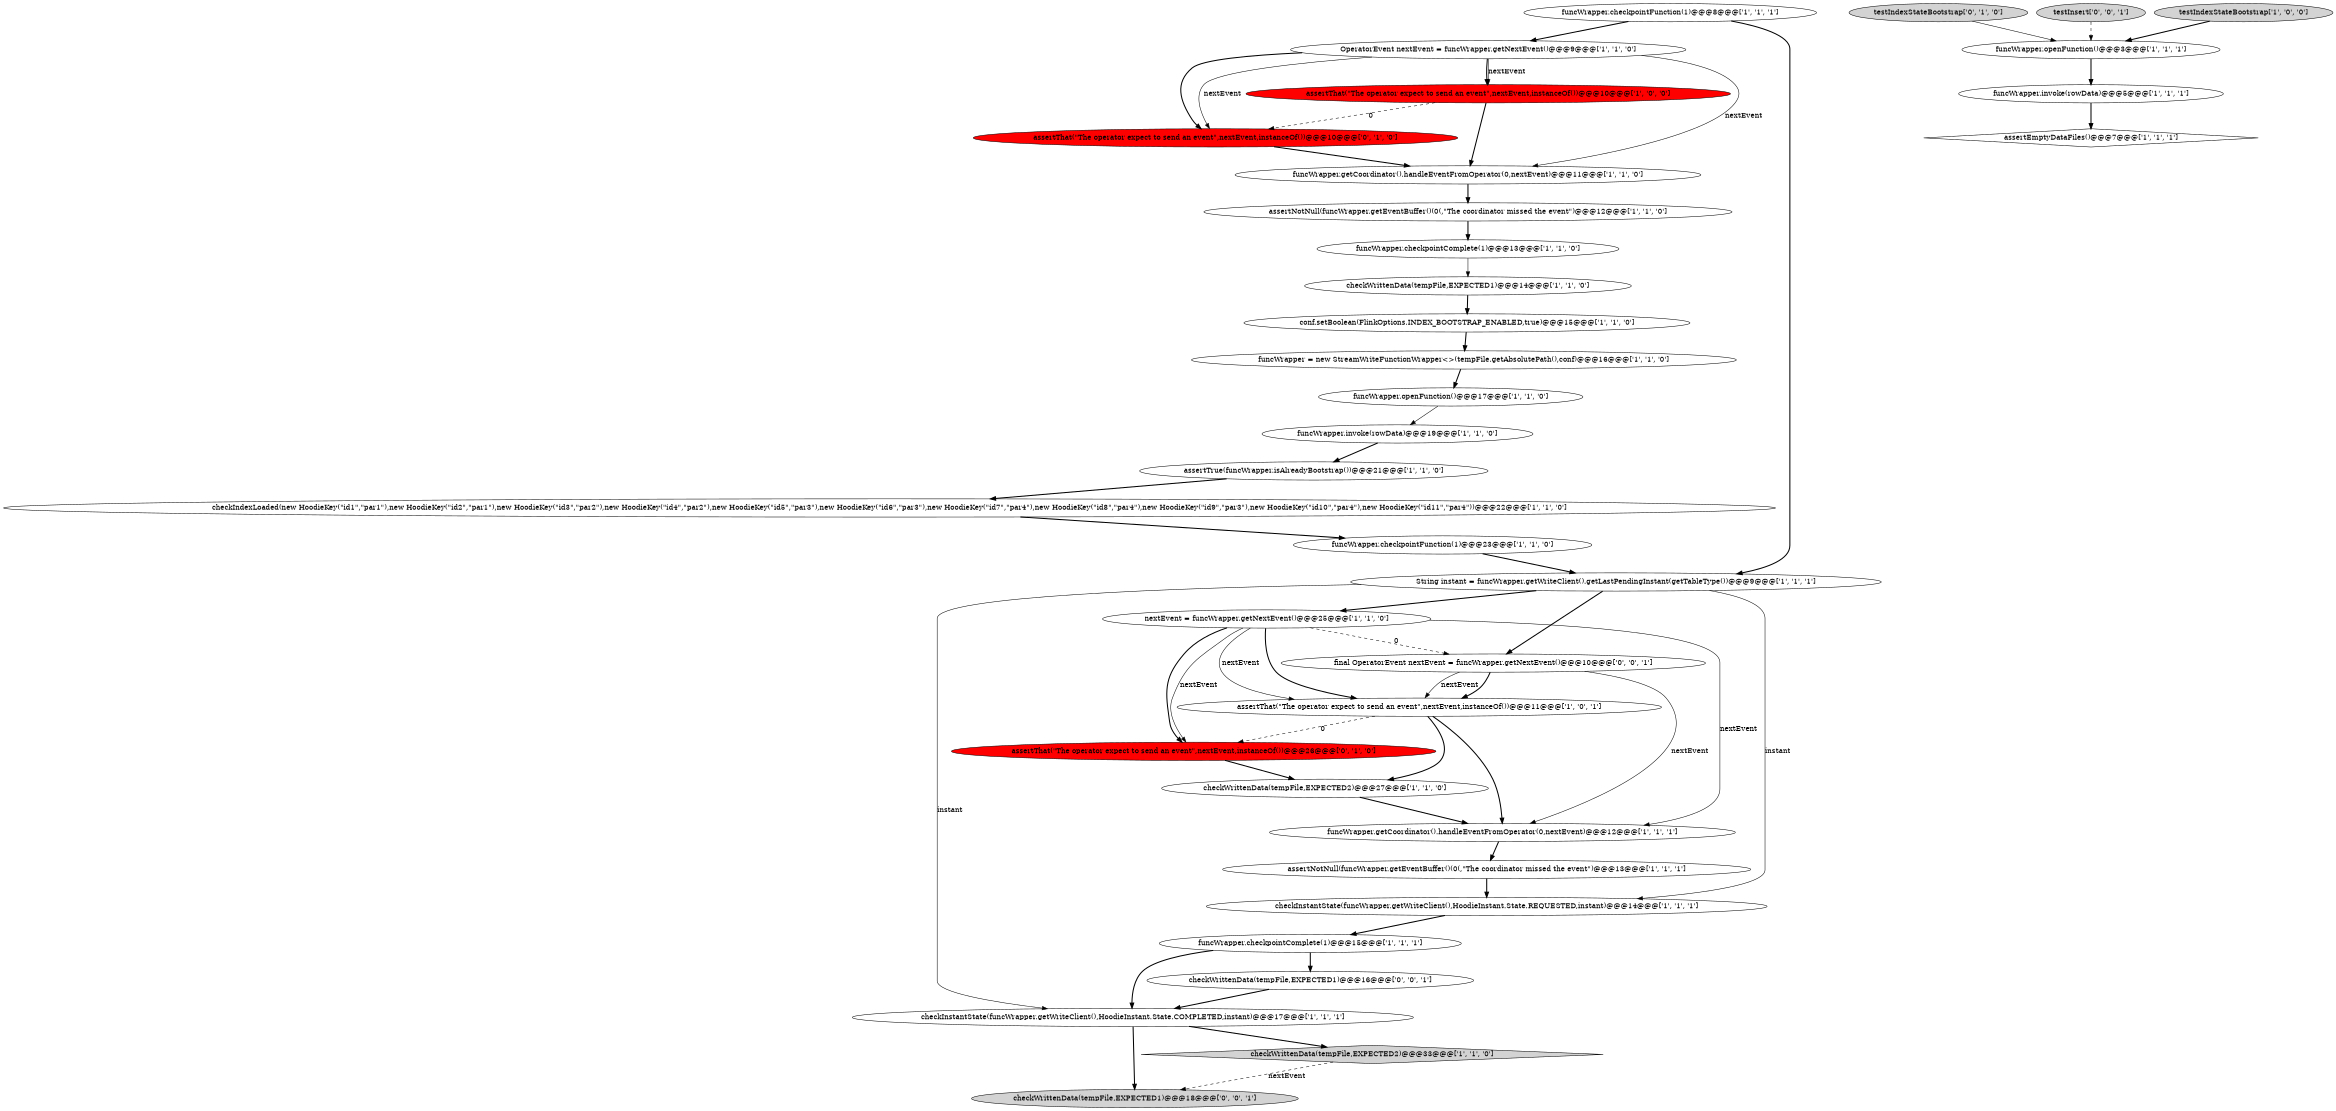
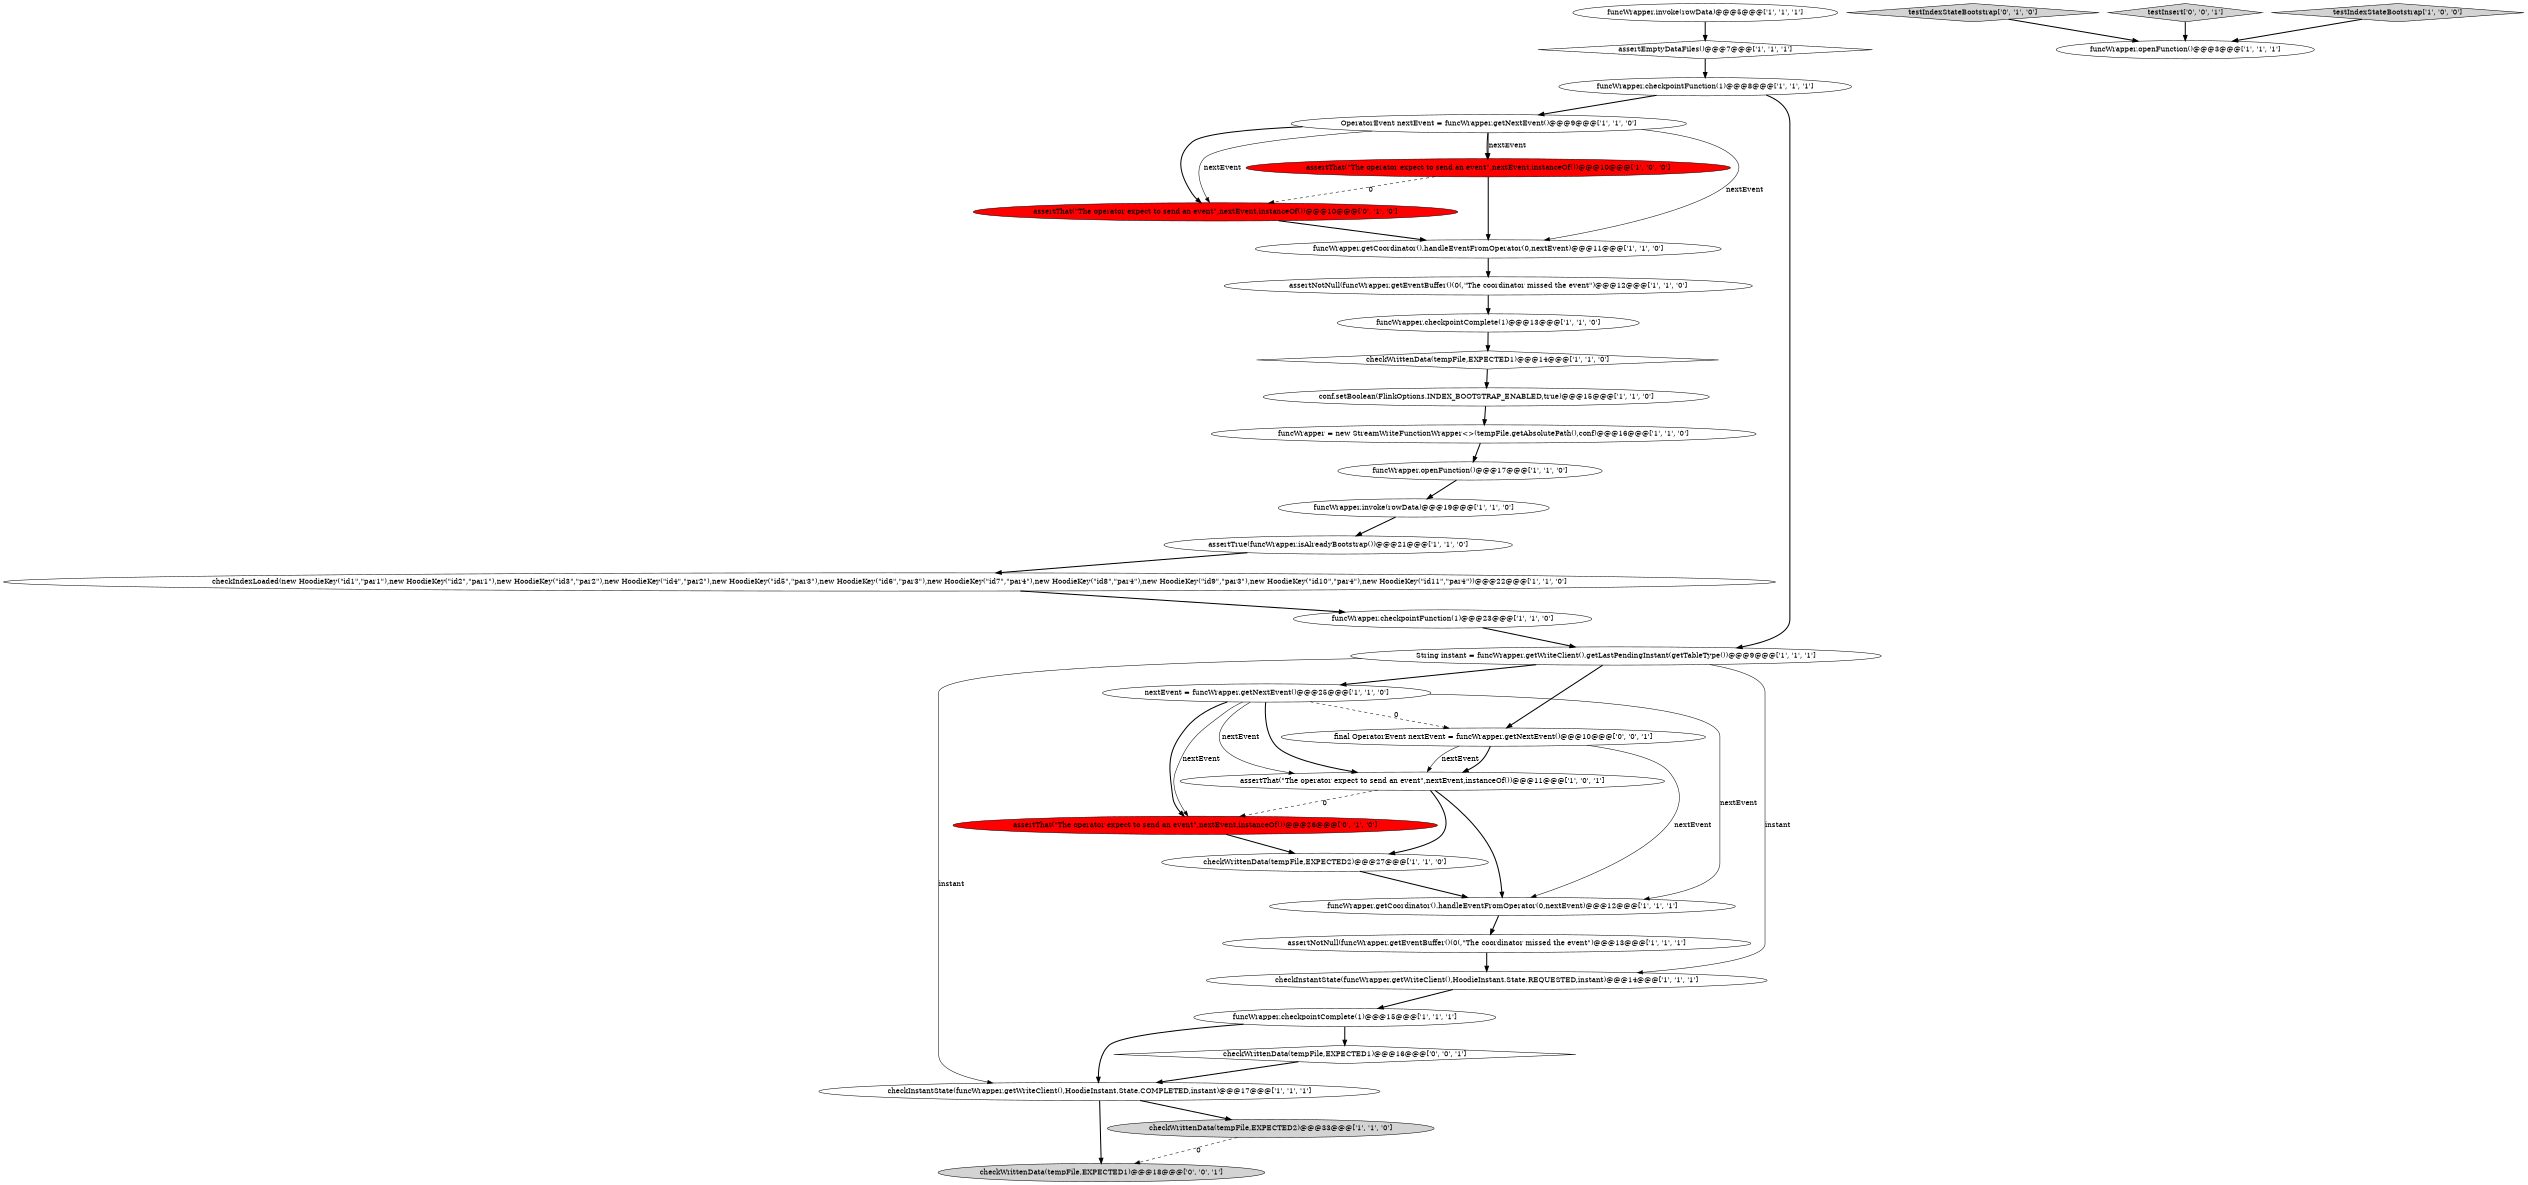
node "testIndexStateBootstrap['0', '1', '0']": shape ellipse -> diamond
node "testInsert['0', '0', '1']": shape ellipse -> diamond
node "testIndexStateBootstrap['1', '0', '0']": shape ellipse -> diamond
edge "testInsert['0', '0', '1']" -> "funcWrapper.openFunction()@@@3@@@['1', '1', '1']": style dashed -> bold
edge "testIndexStateBootstrap['0', '1', '0']" -> "funcWrapper.openFunction()@@@3@@@['1', '1', '1']": style solid -> bold
edge "assertEmptyDataFiles()@@@7@@@['1', '1', '1']" -> "funcWrapper.checkpointFunction(1)@@@8@@@['1', '1', '1']": added
edge "funcWrapper.openFunction()@@@3@@@['1', '1', '1']" -> "funcWrapper.invoke(rowData)@@@5@@@['1', '1', '1']": removed
edge "funcWrapper.checkpointComplete(1)@@@13@@@['1', '1', '0']" -> "checkWrittenData(tempFile,EXPECTED1)@@@14@@@['1', '1', '0']": style solid -> bold
node "checkWrittenData(tempFile,EXPECTED1)@@@14@@@['1', '1', '0']": shape ellipse -> diamond
edge "funcWrapper.openFunction()@@@17@@@['1', '1', '0']" -> "funcWrapper.invoke(rowData)@@@19@@@['1', '1', '0']": style solid -> bold
node "checkWrittenData(tempFile,EXPECTED1)@@@16@@@['0', '0', '1']": shape ellipse -> diamond
node "checkWrittenData(tempFile,EXPECTED2)@@@33@@@['1', '1', '0']": shape diamond -> ellipse
edge "checkWrittenData(tempFile,EXPECTED2)@@@33@@@['1', '1', '0']" -> "checkWrittenData(tempFile,EXPECTED1)@@@18@@@['0', '0', '1']": label "nextEvent" -> "0"
